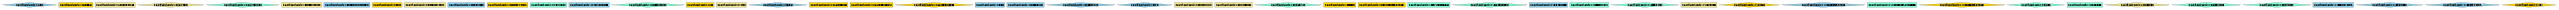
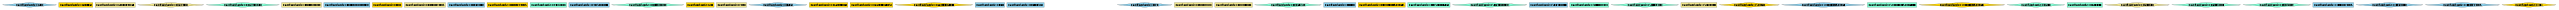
node "org.podi.ppml.ppml210.PAGELAYOUT": removed
node "org.podi.ppml.ppml210.REPEAT": fillcolor gold -> skyblue
